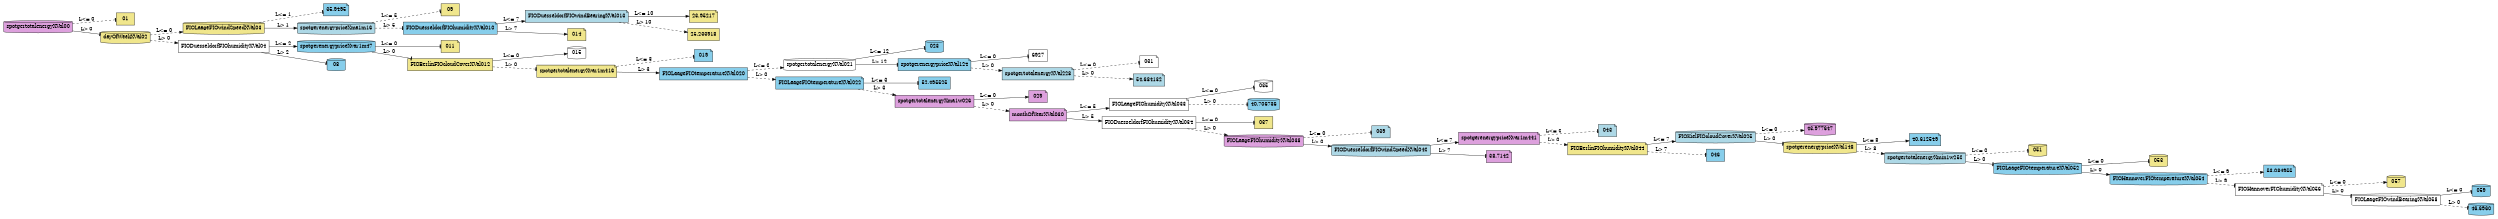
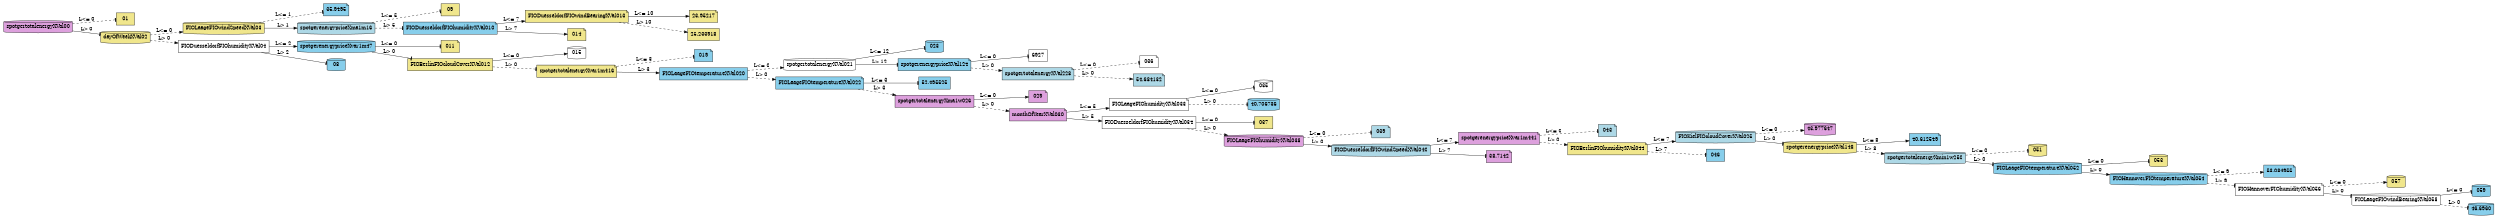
node "FIODuesseldorfFIOwindBearingXVal013": fillcolor lightblue -> khaki
node "031": label "031" -> "036"
